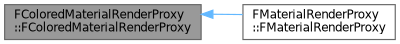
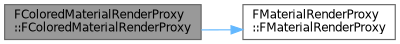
edge "FMaterialRenderProxy ::FMaterialRenderProxy" -> "FColoredMaterialRenderProxy ::FColoredMaterialRenderProxy": reversed
